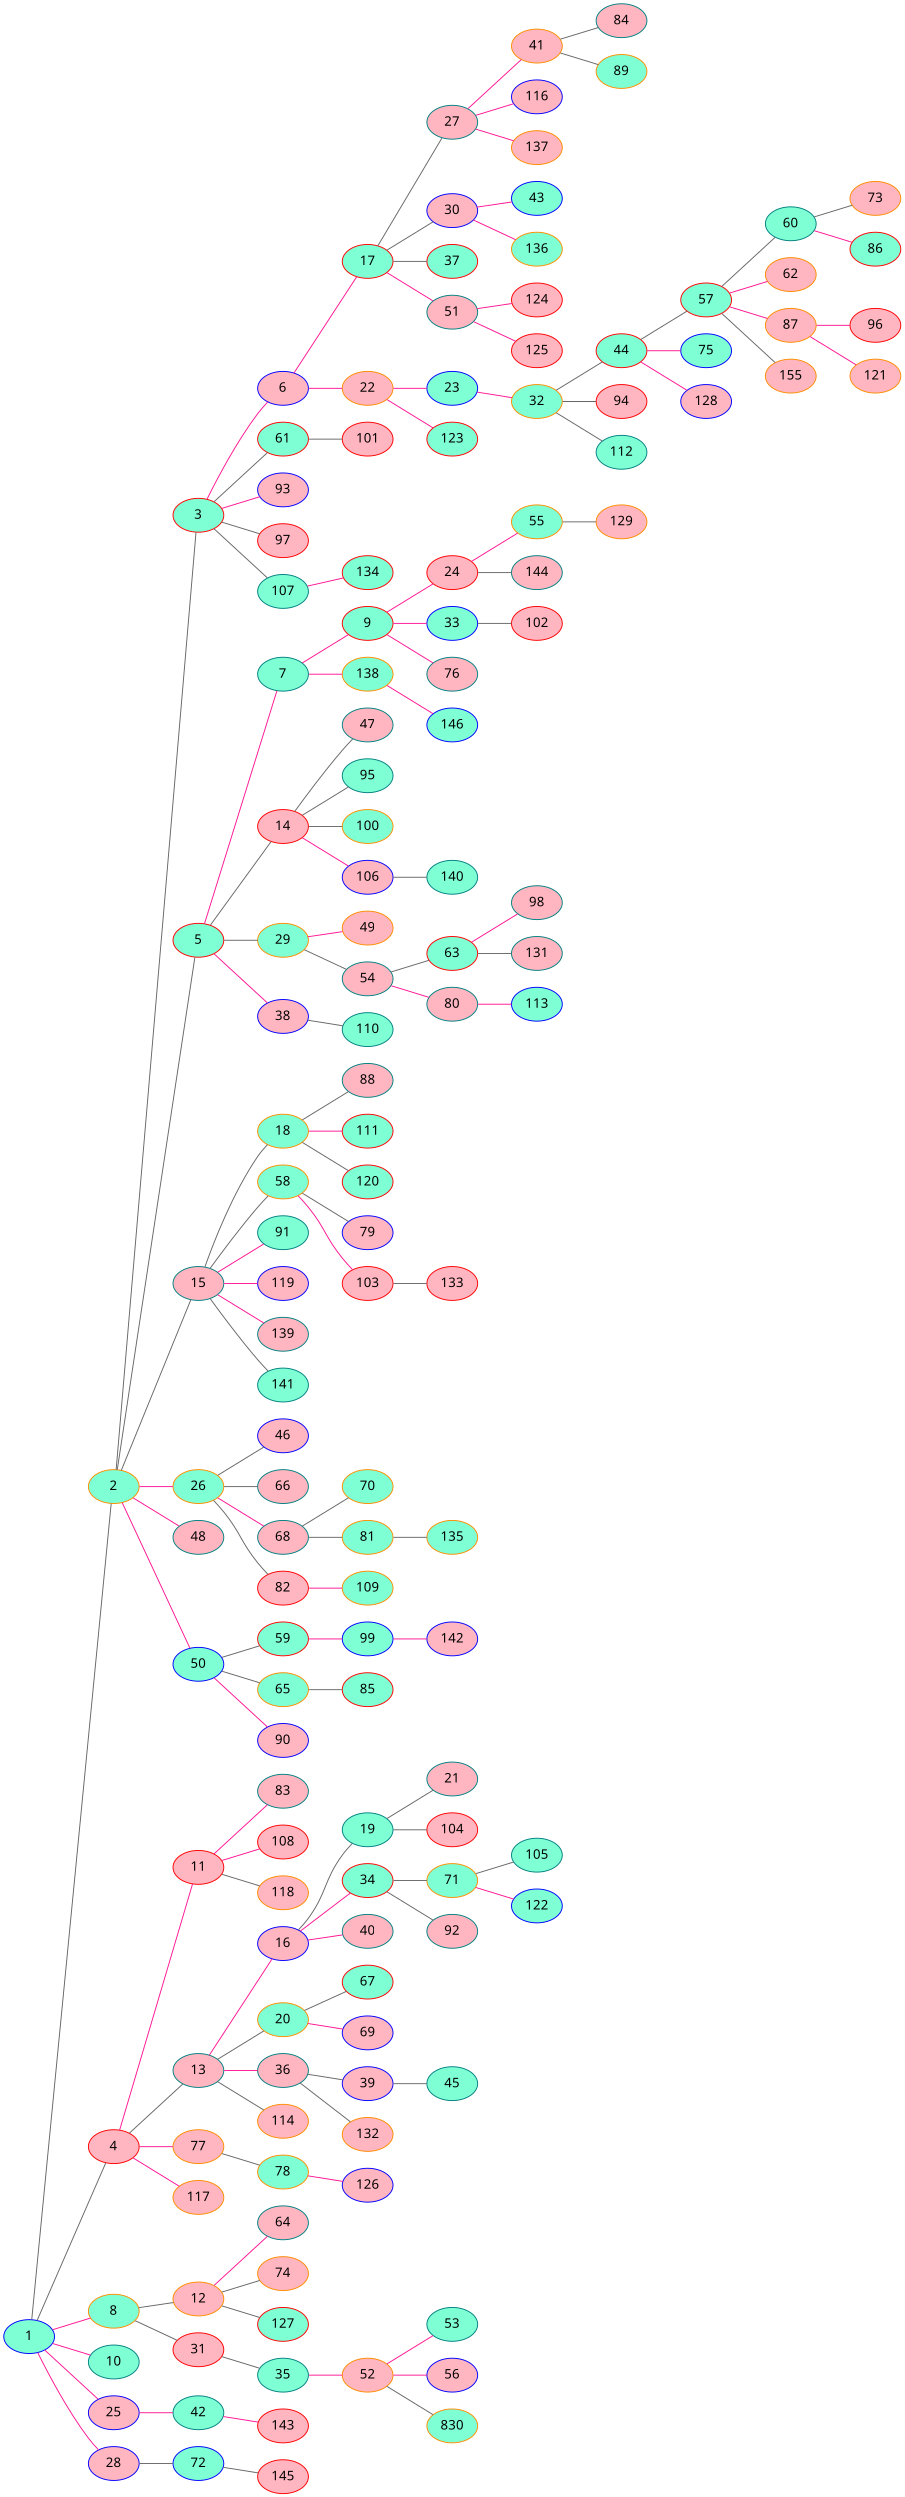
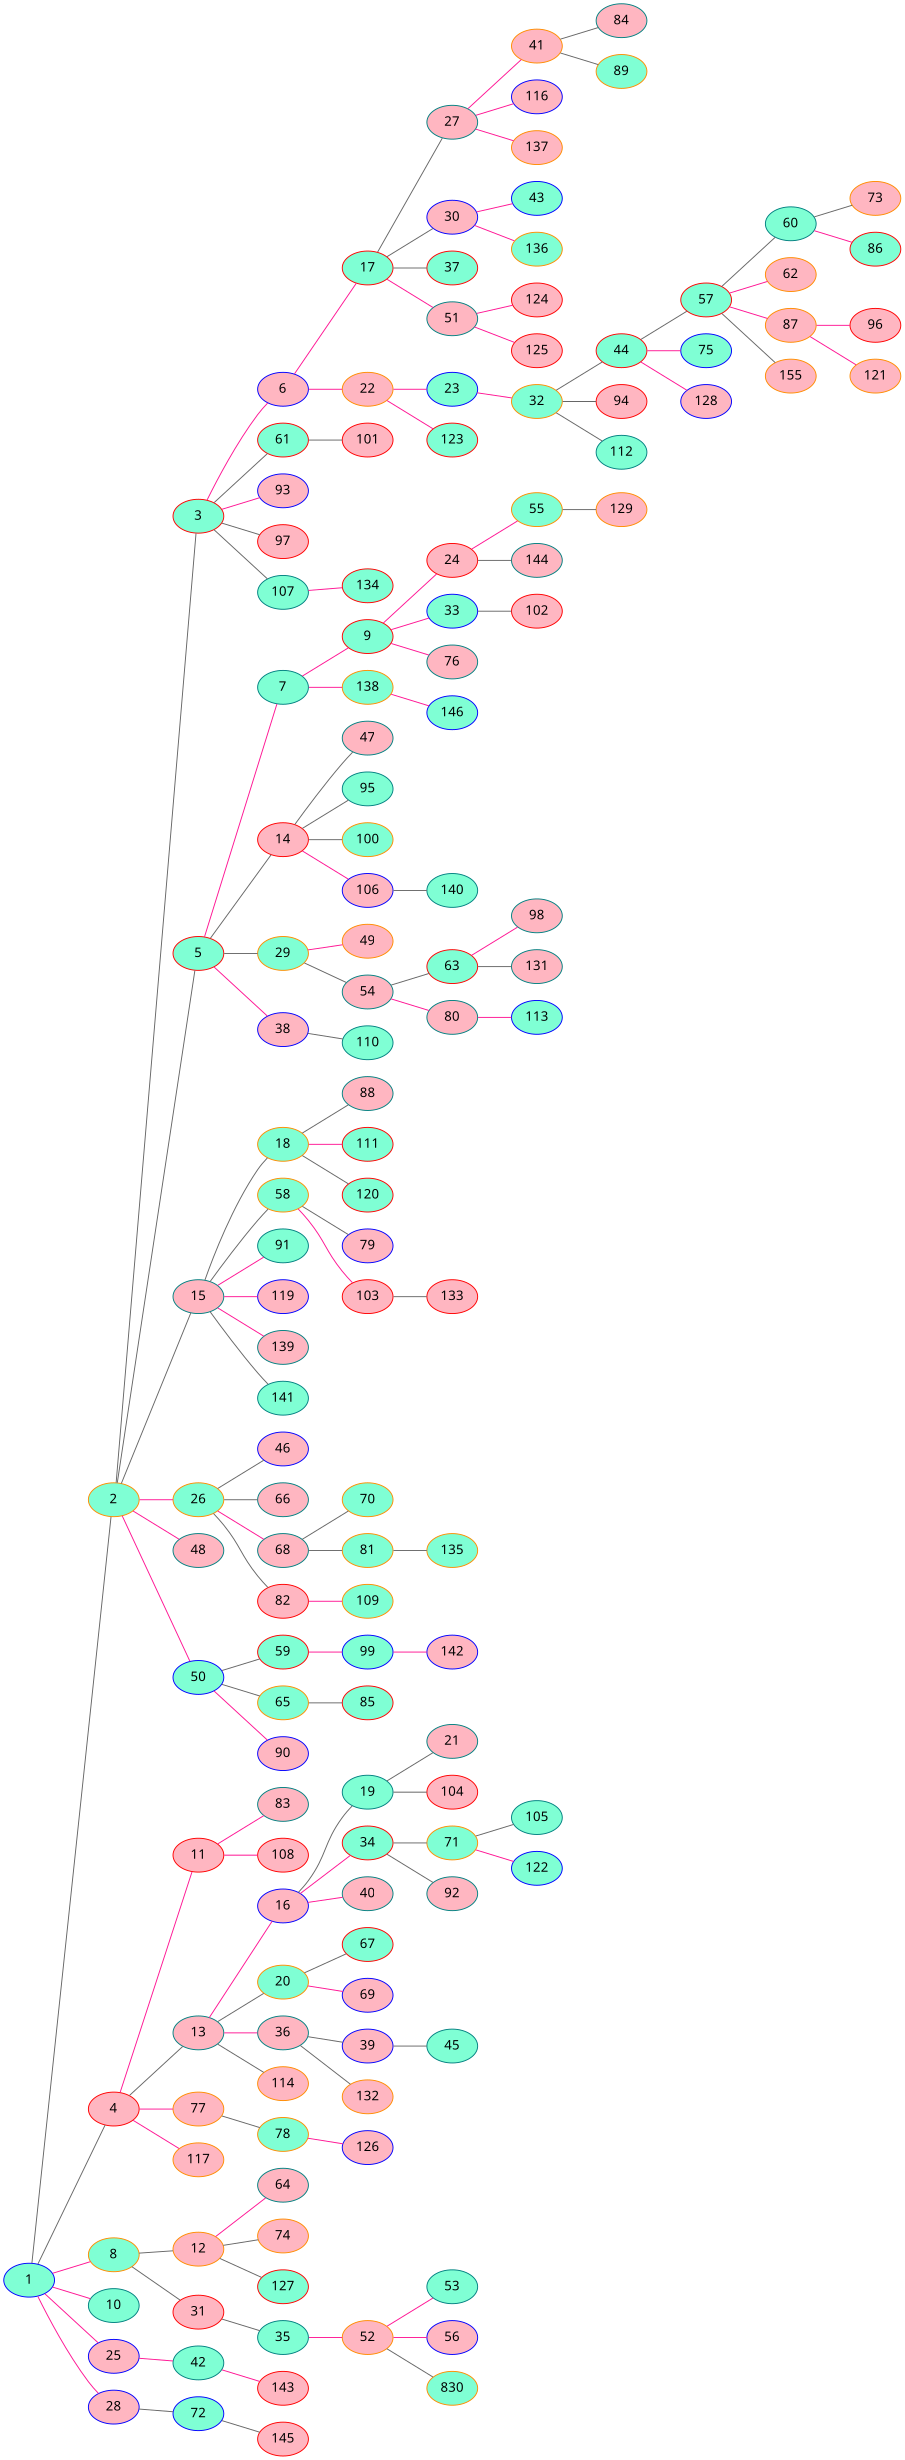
node "118": removed
